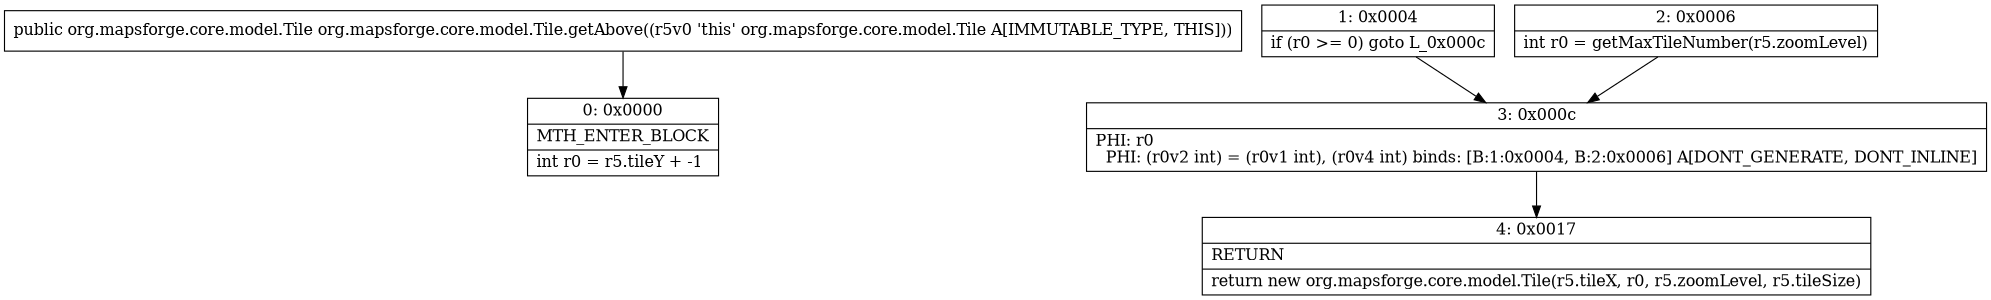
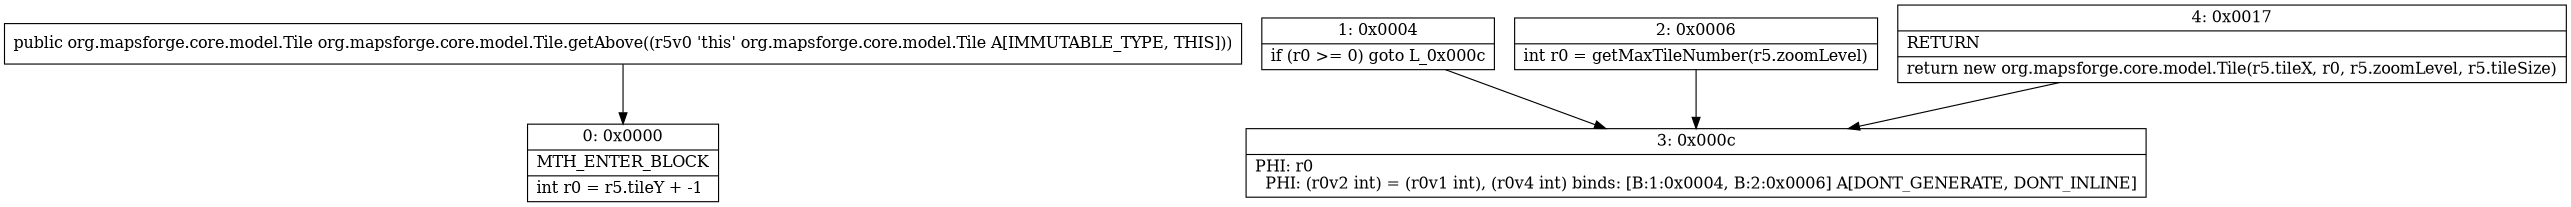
edge "3: 0x000c" -> "4: 0x0017": reversed
